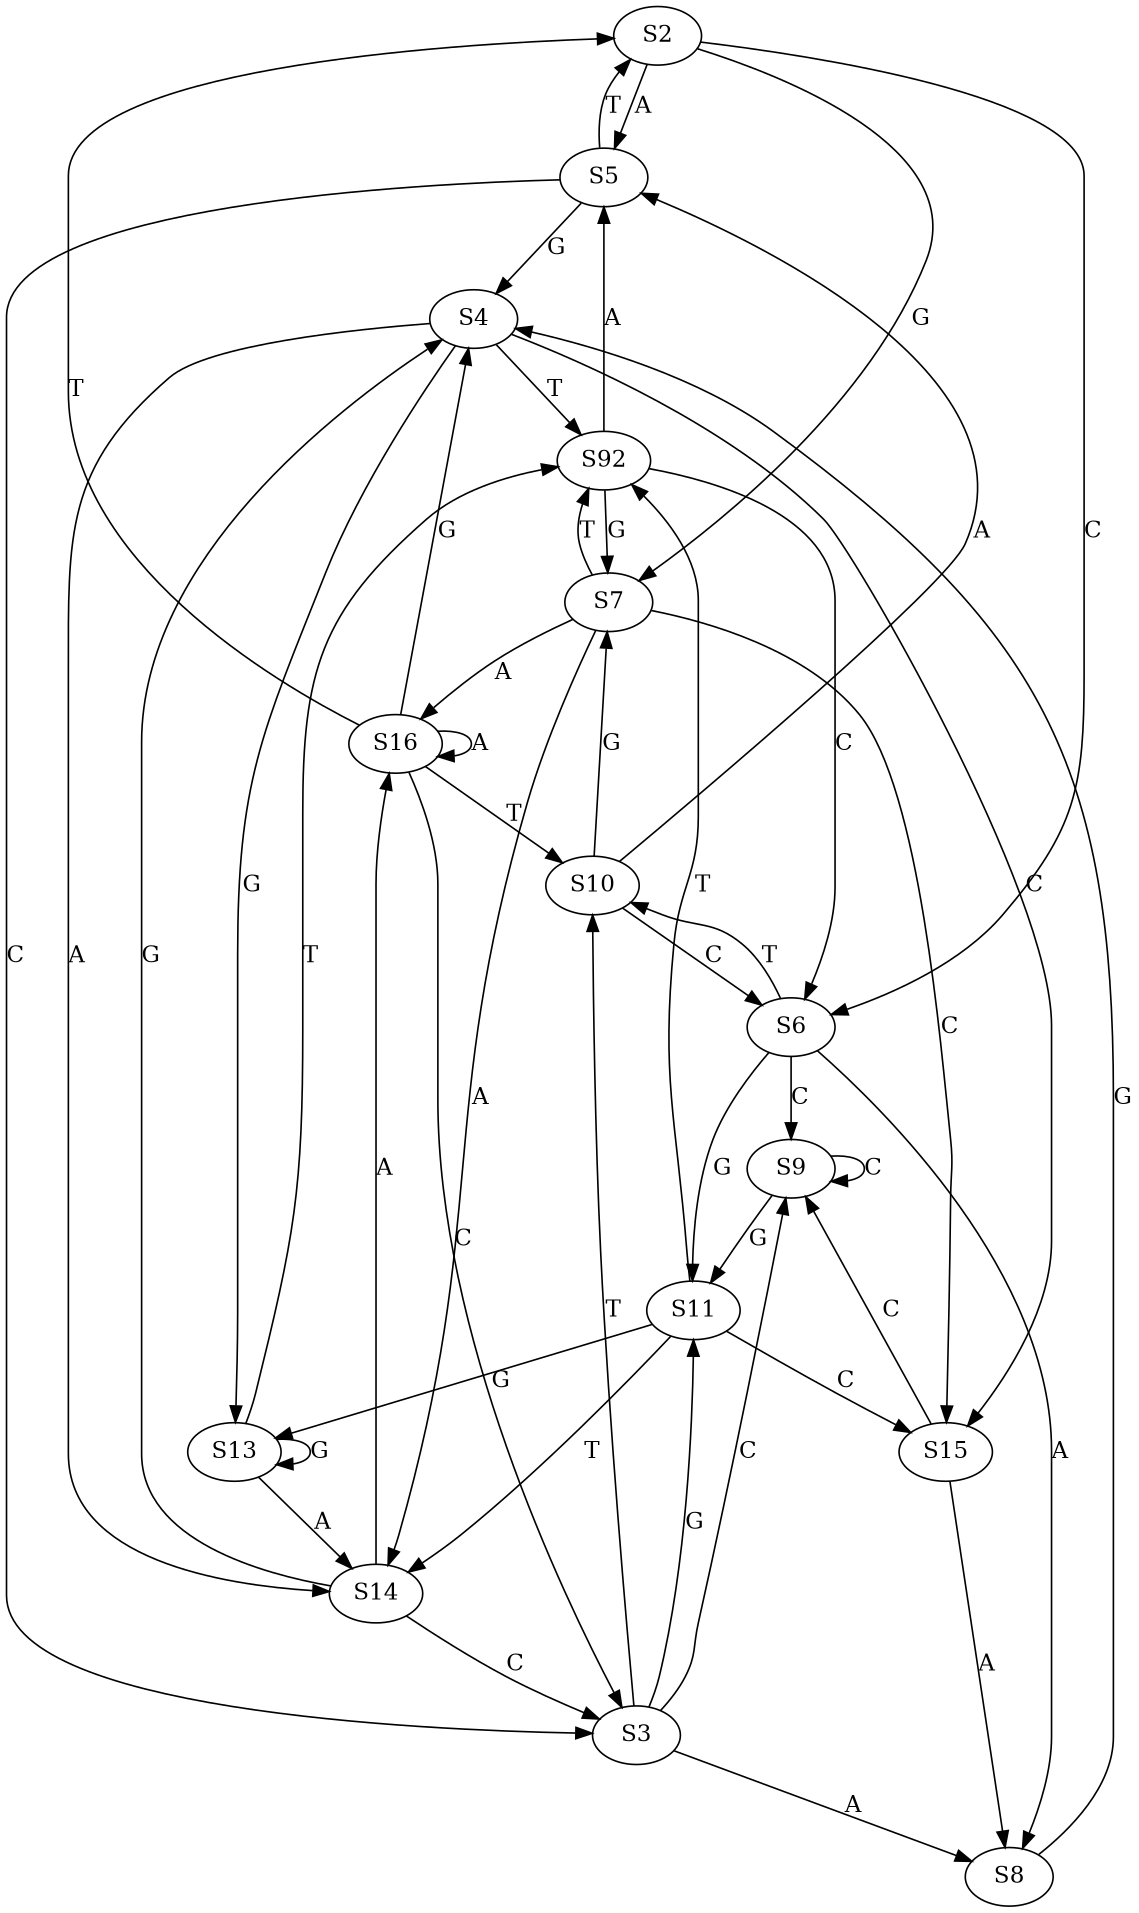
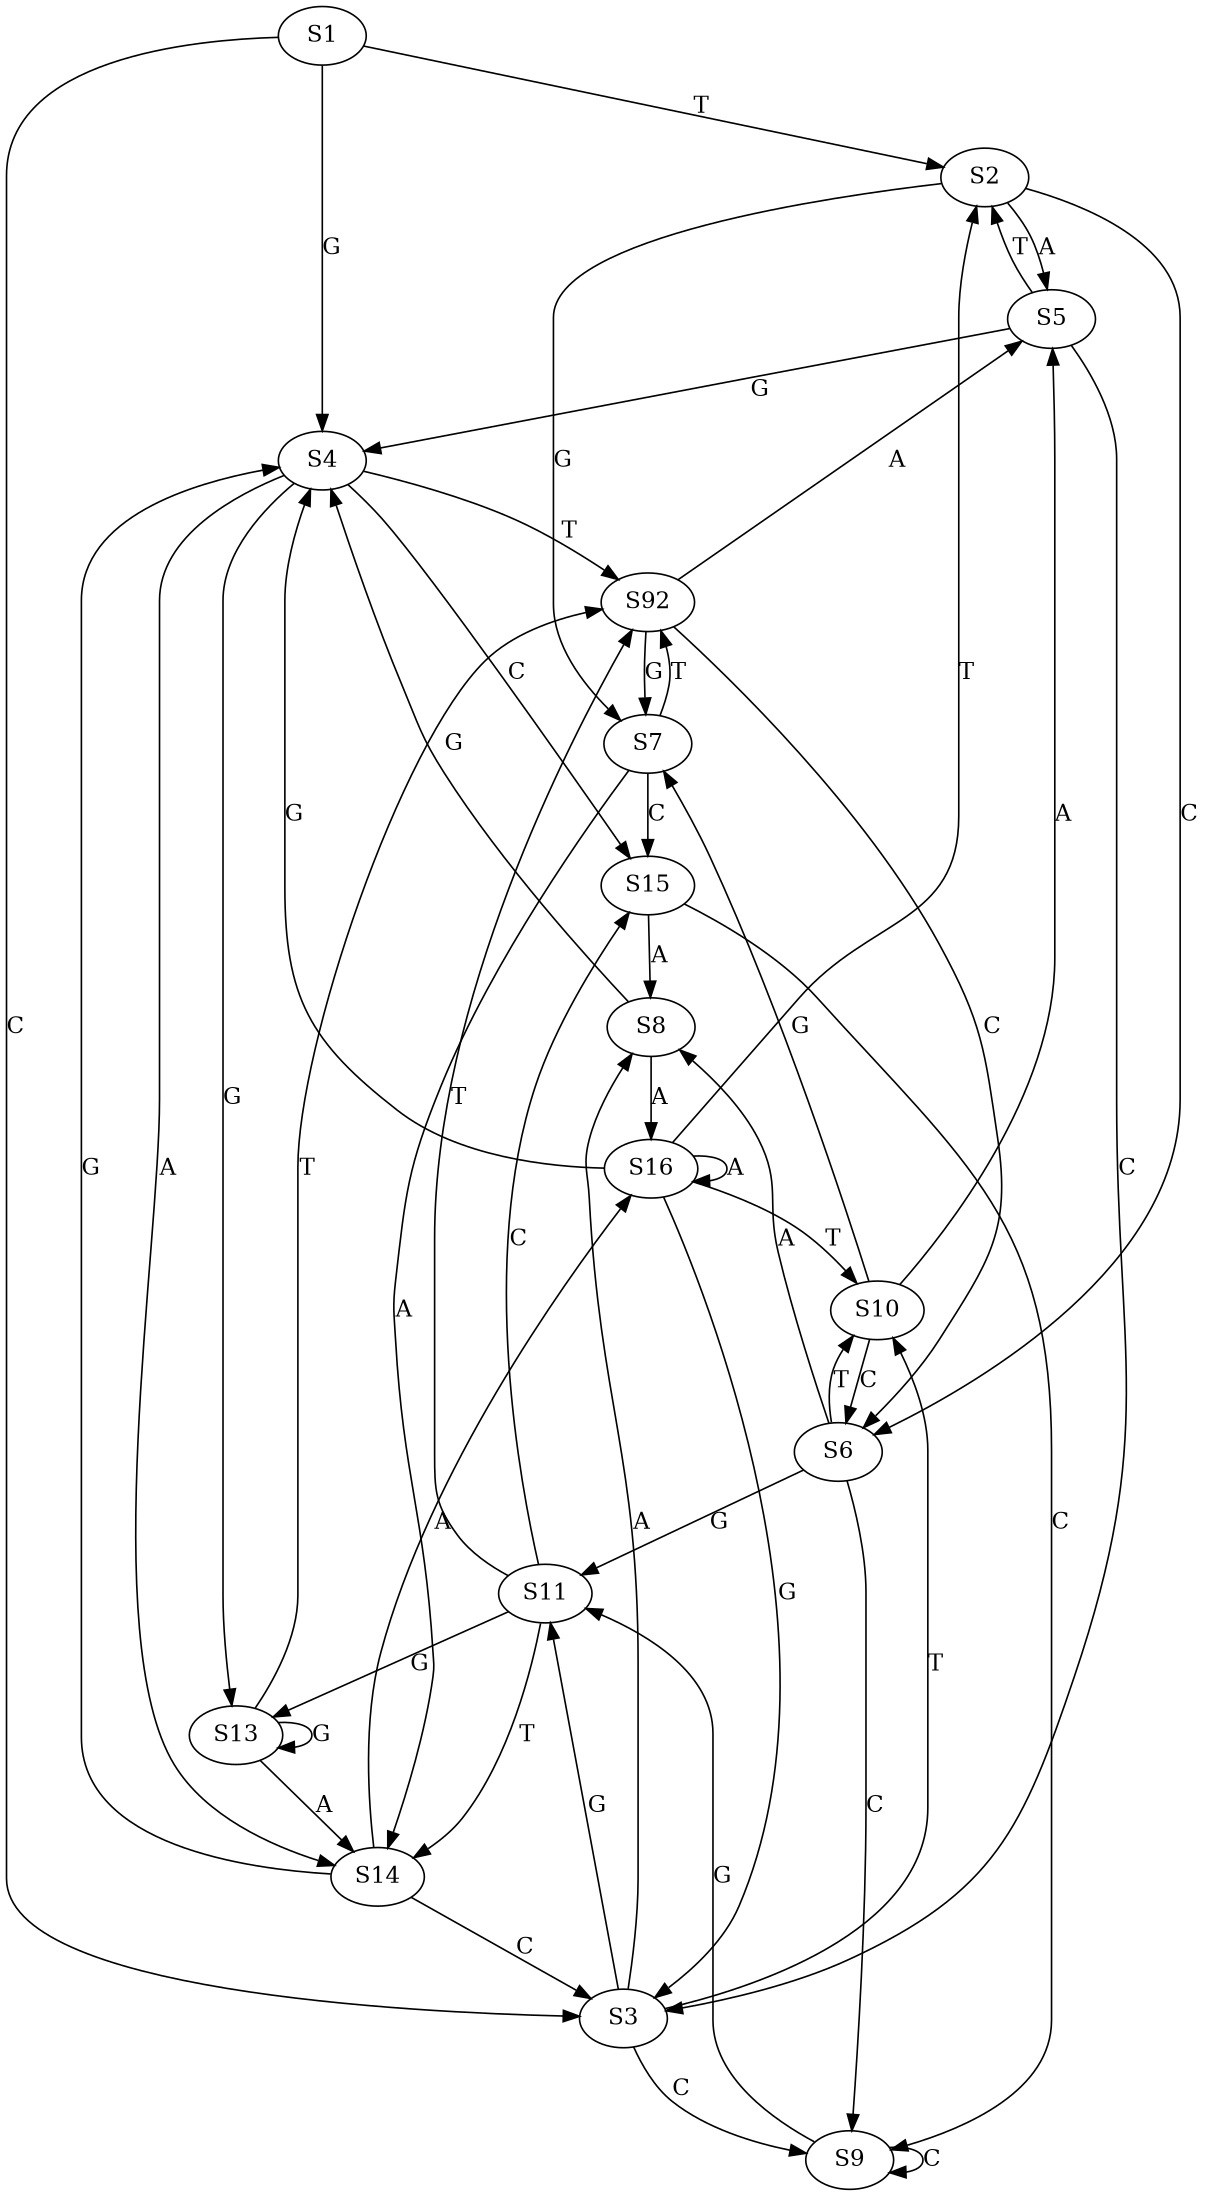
node "S1": added
edge "S7" -> "S16": now "S8" -> "S16"
edge "S16" -> "S3": label "C" -> "G"
